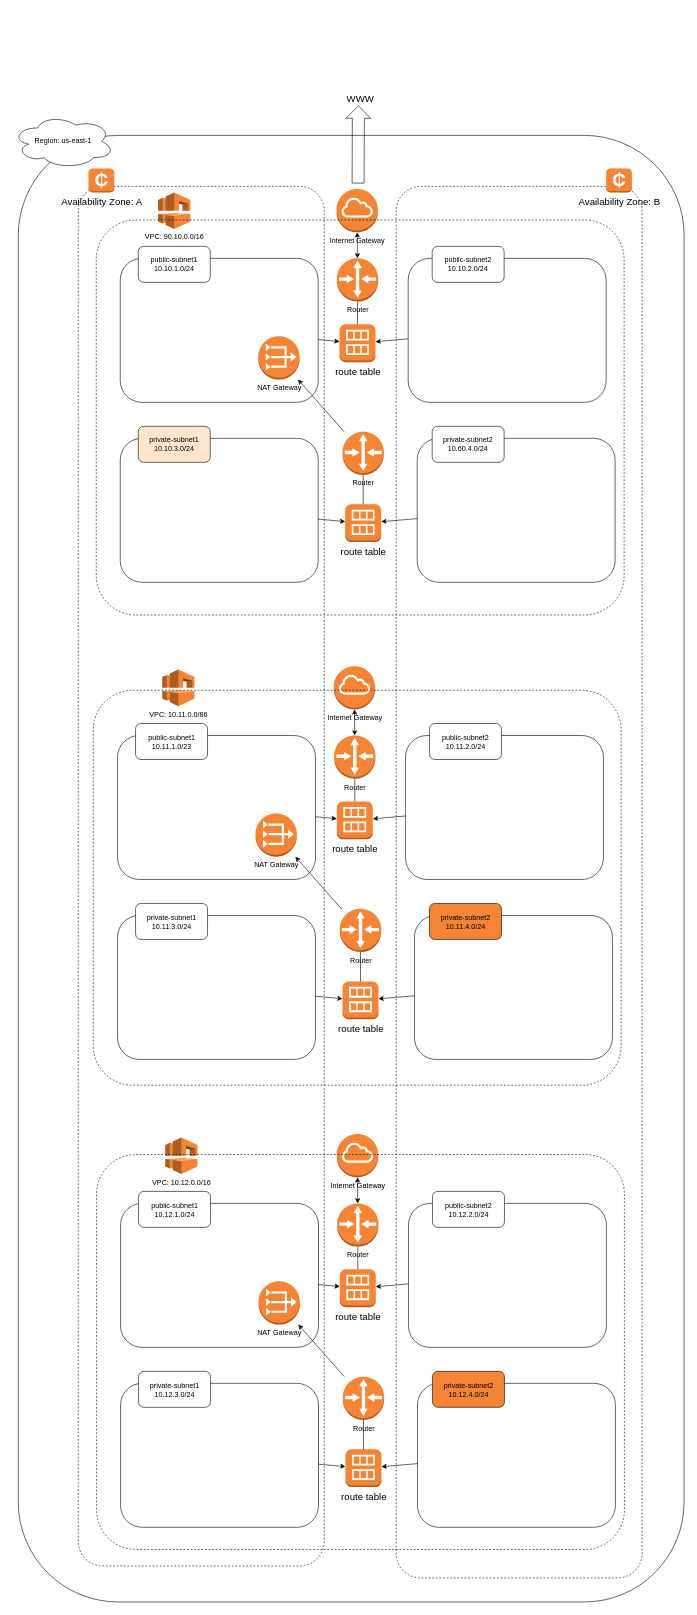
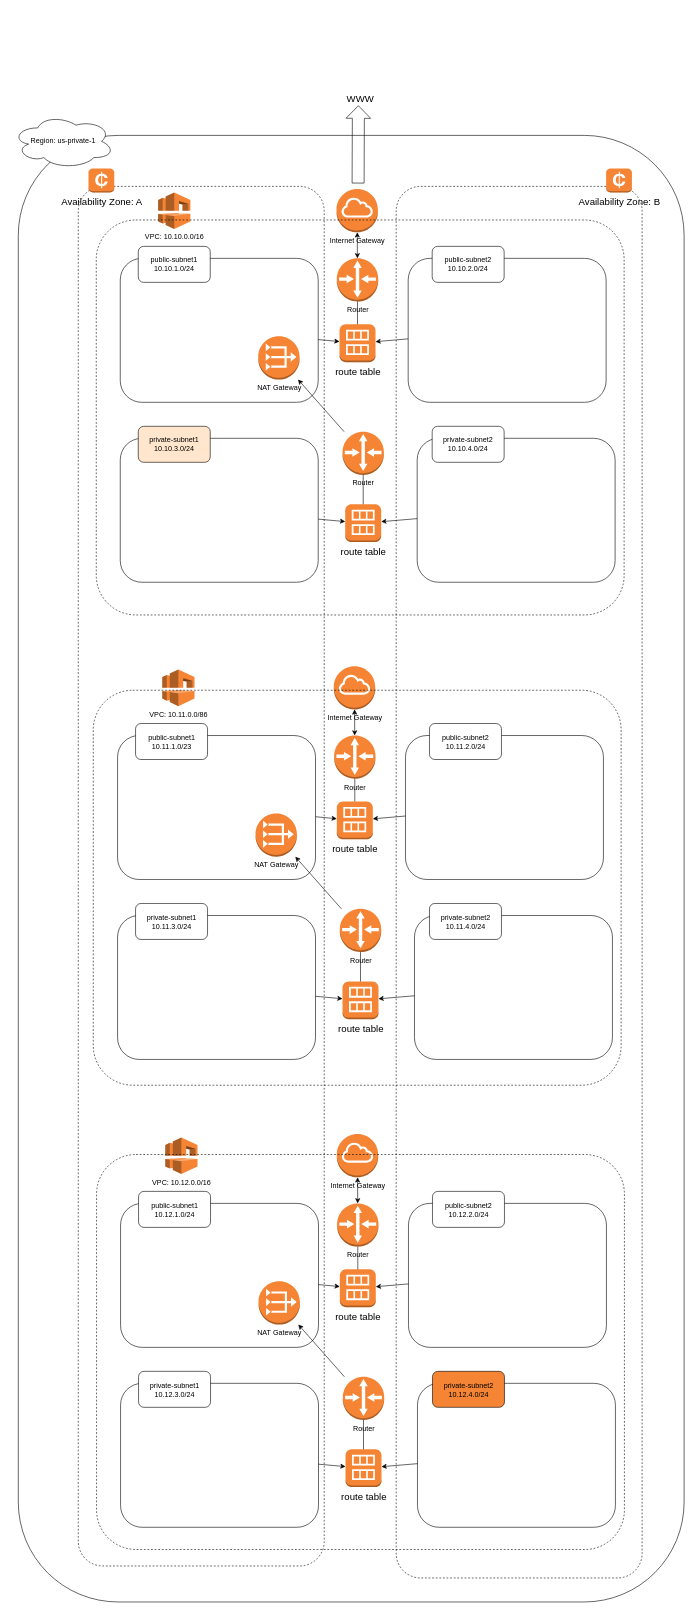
node "Region: us-east-1": label "Region: us-east-1" -> "Region: us-private-1"
node "VPC: 90.10.0.0/16": label "VPC: 90.10.0.0/16" -> "VPC: 10.10.0.0/16"
node "private-subnet2 10.60.4.0/24": label "private-subnet2 10.60.4.0/24" -> "private-subnet2 10.10.4.0/24"
node "private-subnet2 10.11.4.0/24": fillcolor #f58534 -> #ffffff
